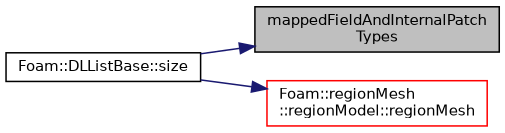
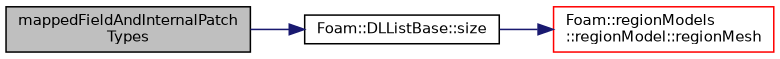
edge "Foam::DLListBase::size" -> "mappedFieldAndInternalPatch Types": reversed
node "Foam::regionMesh ::regionModel::regionMesh": label "Foam::regionMesh ::regionModel::regionMesh" -> "Foam::regionModels ::regionModel::regionMesh"
